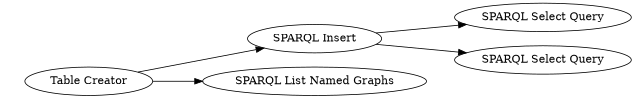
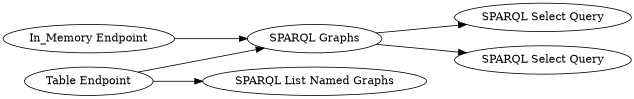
node "In_Memory Endpoint": added
node "SPARQL Insert": label "SPARQL Insert" -> "SPARQL Graphs"
node "Table Creator": label "Table Creator" -> "Table Endpoint"
